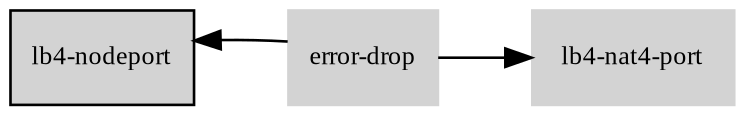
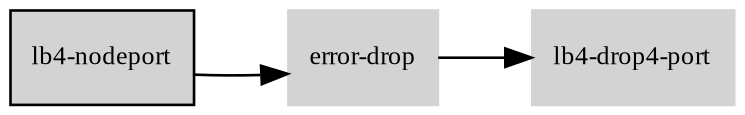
edge "error-drop" -> "lb4-nodeport": reversed
node "lb4-nat4-port": label "lb4-nat4-port" -> "lb4-drop4-port"
